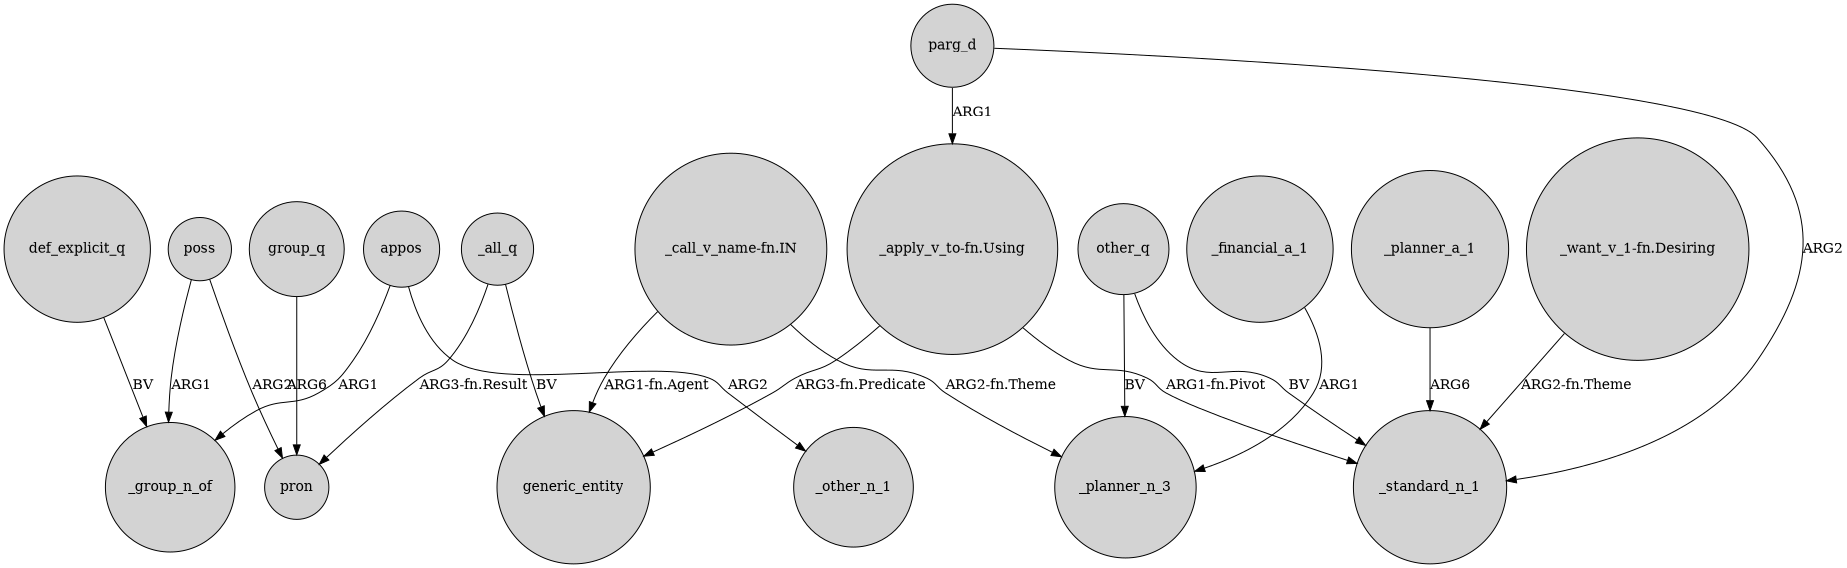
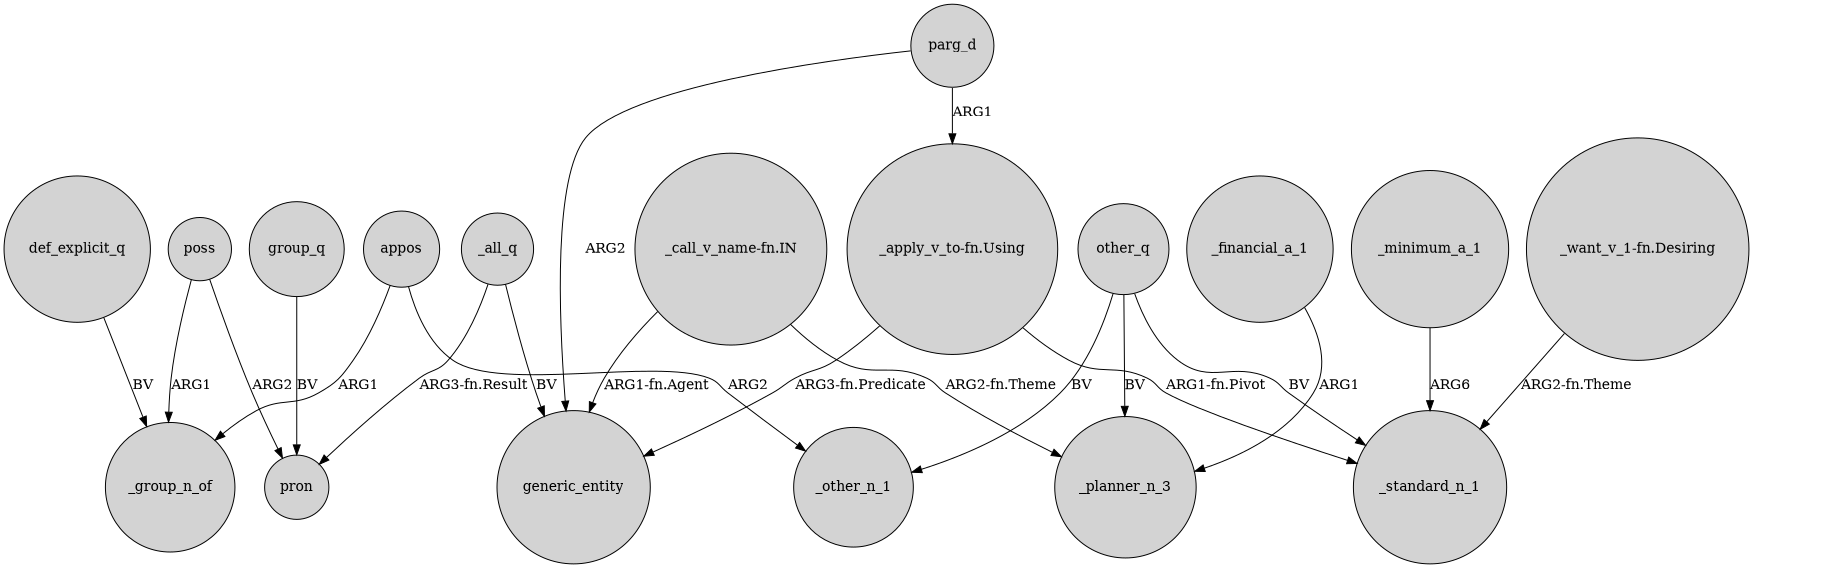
edge "parg_d" -> "_standard_n_1": now "parg_d" -> "generic_entity"
node "_planner_a_1": label "_planner_a_1" -> "_minimum_a_1"
edge "group_q" -> "pron": label "ARG6" -> "BV"
edge "other_q" -> "_other_n_1": added, label "BV"
